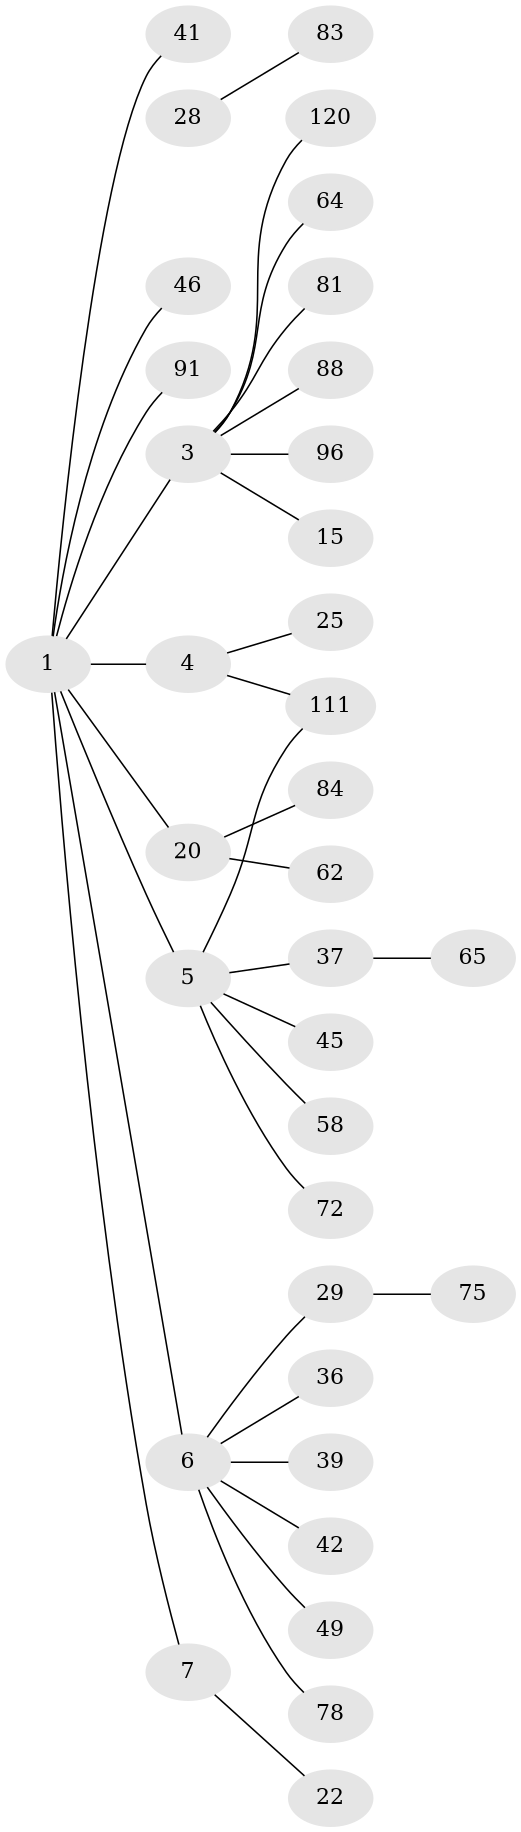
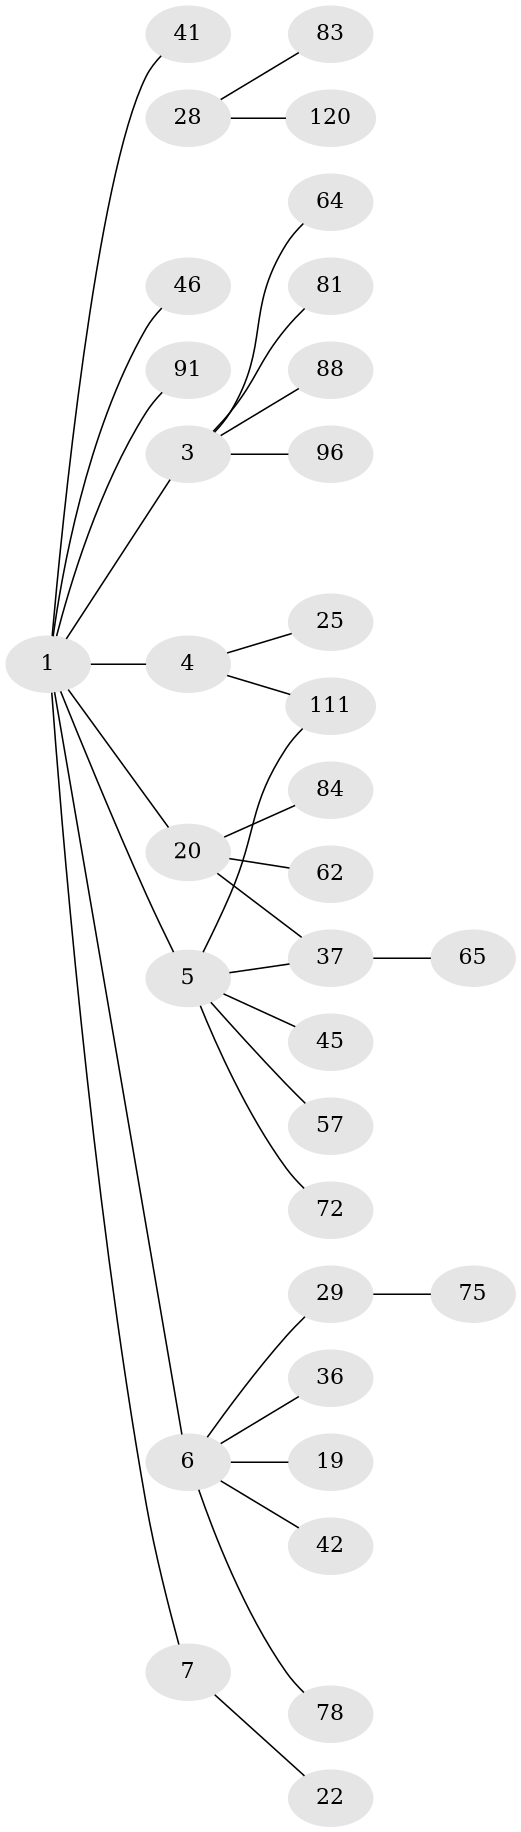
edge "120" -- "3": now "120" -- "28"
node "15": removed
edge "20" -- "37": added
node "58": label "58" -> "57"
node "39": label "39" -> "19"
node "49": removed
